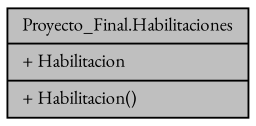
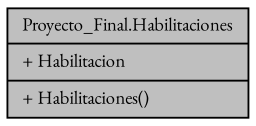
node "Proyecto_Final.Habilitaciones": text "+ Habilitacion()" -> "+ Habilitaciones()"
